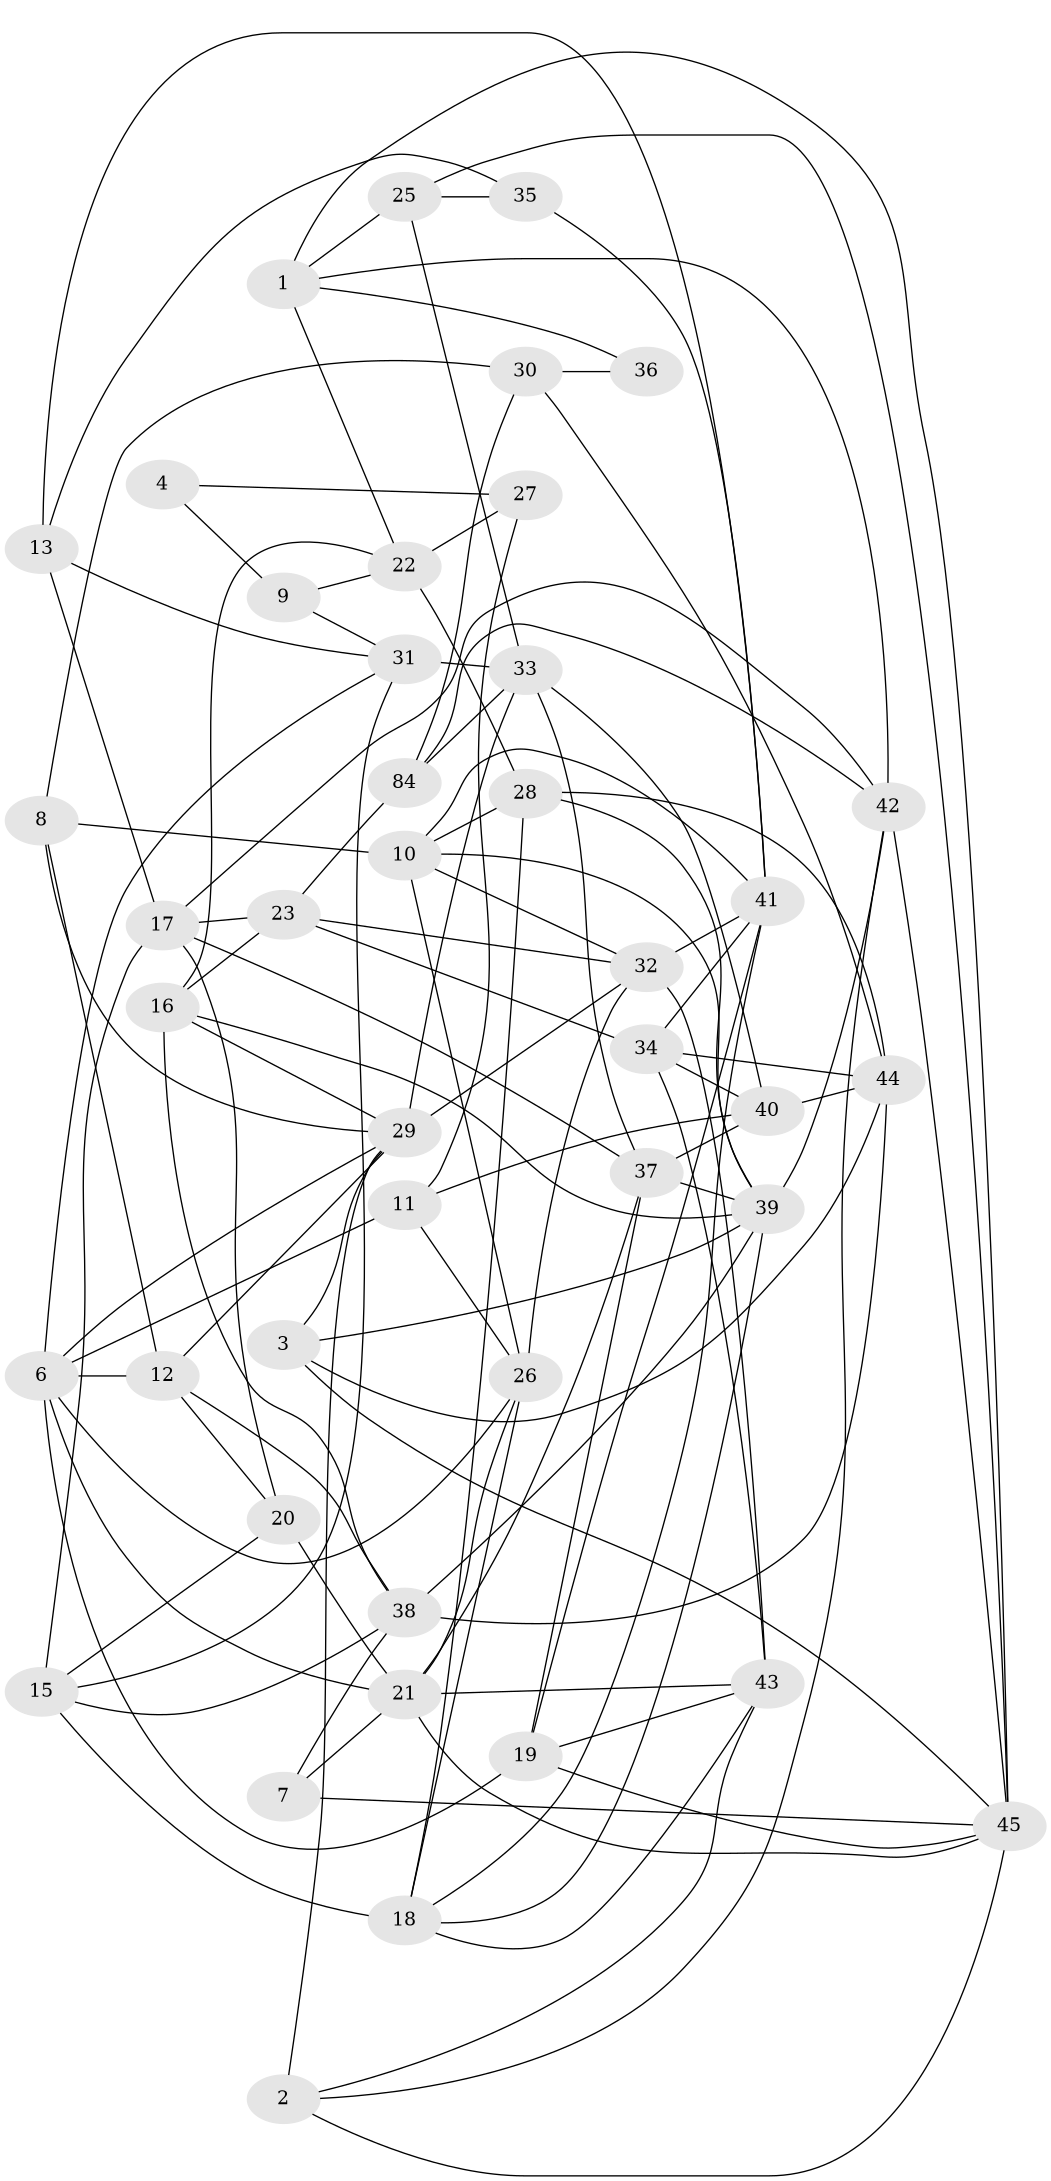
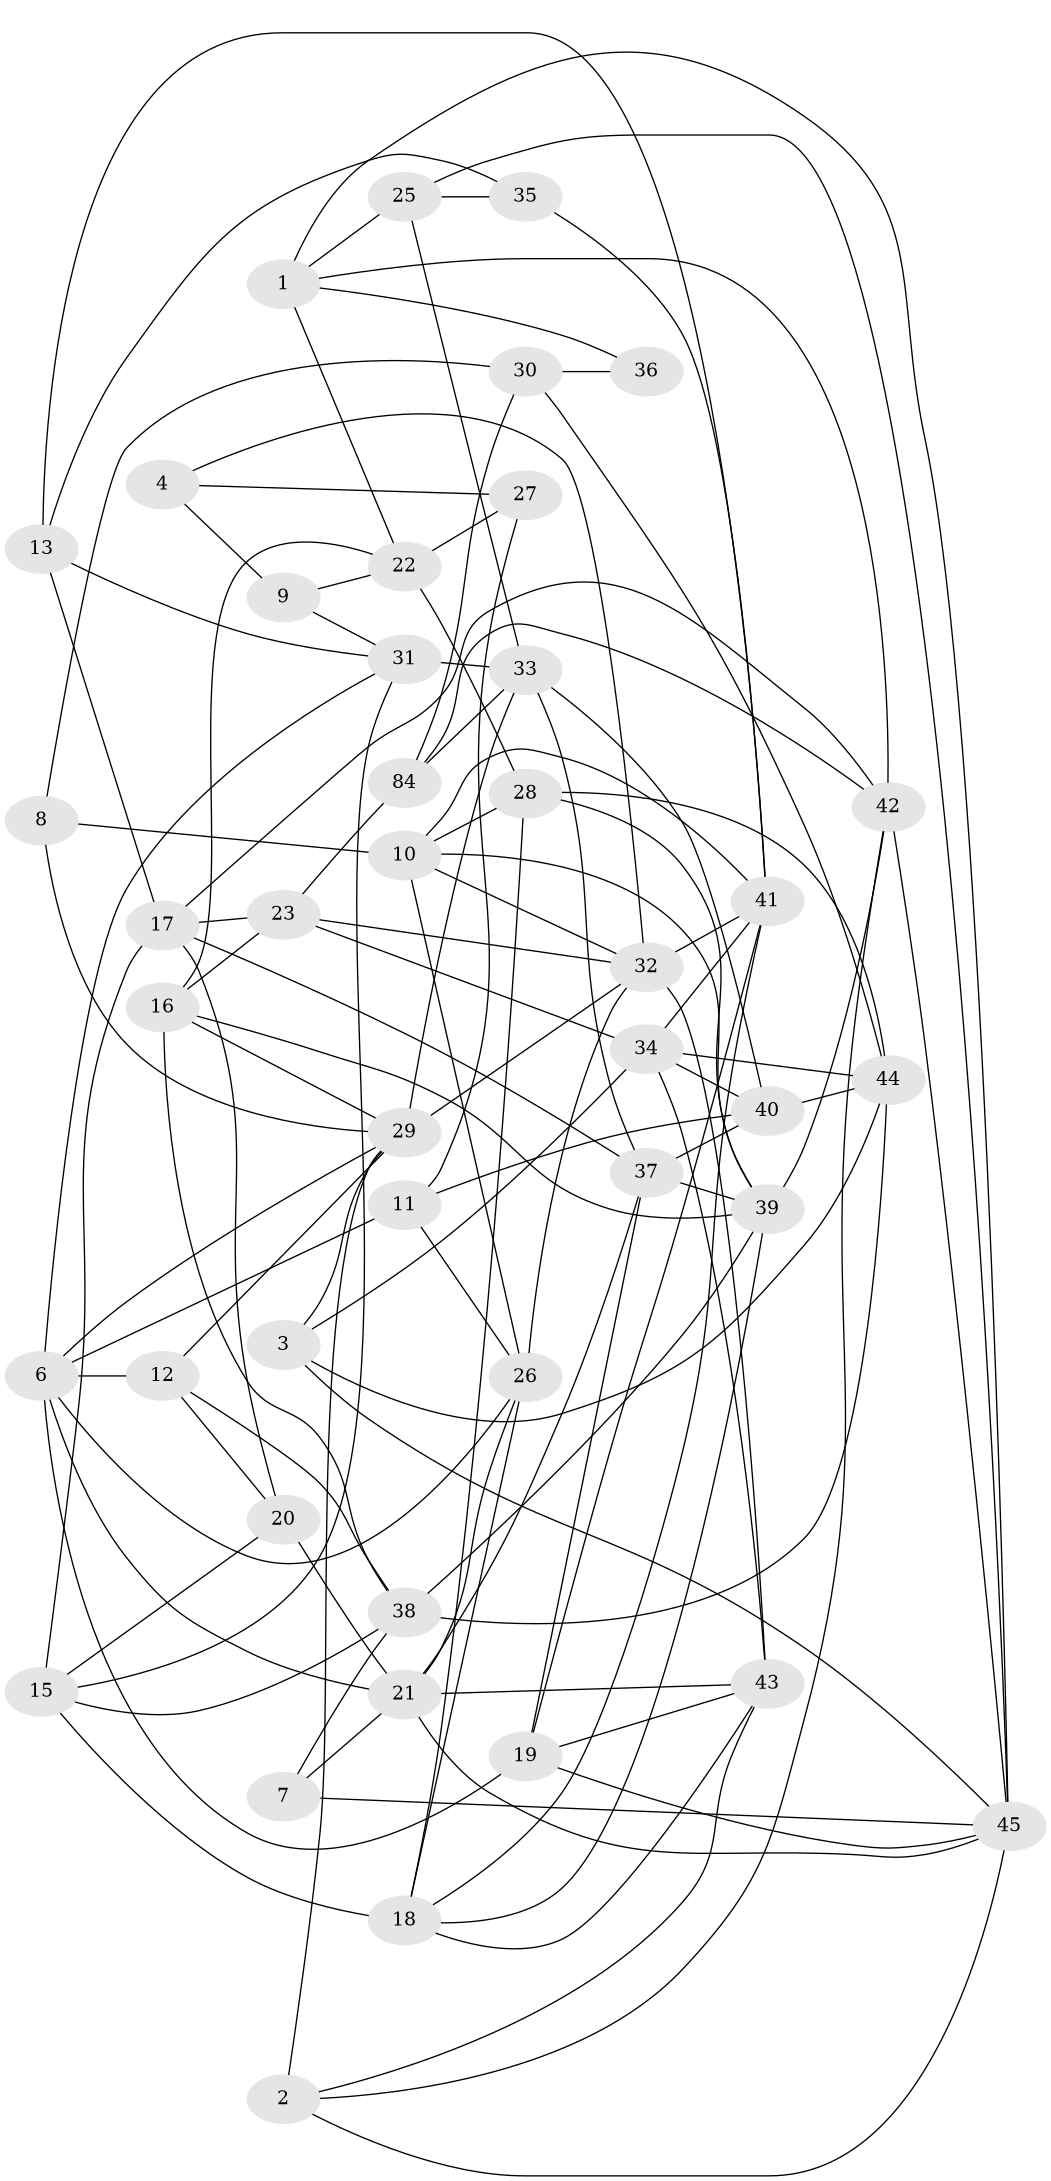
edge "4" -- "32": added
edge "8" -- "12": removed
edge "39" -- "3": now "34" -- "3"
